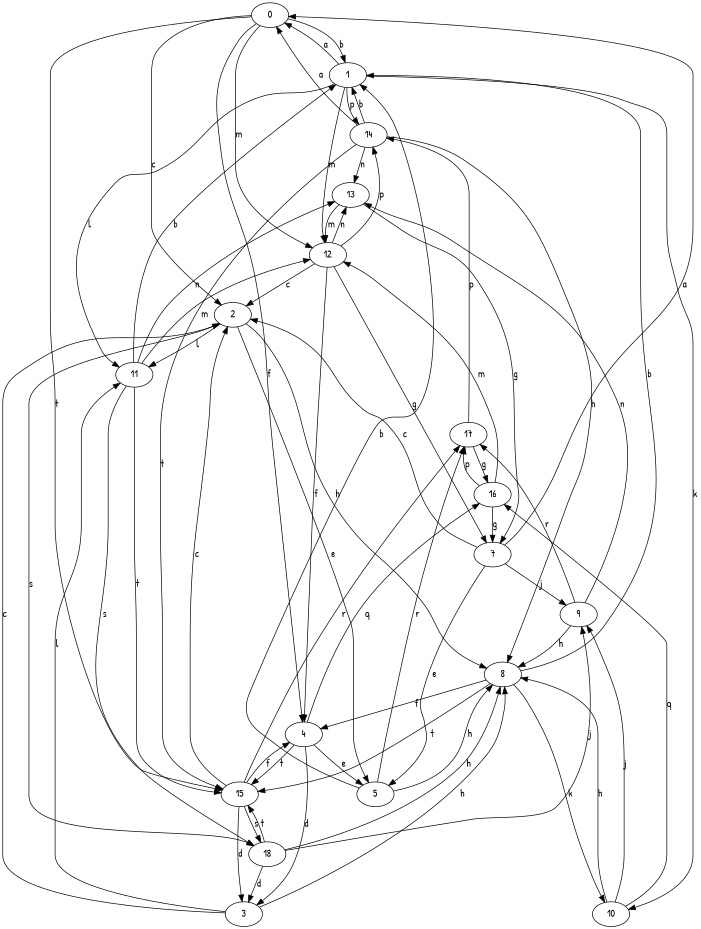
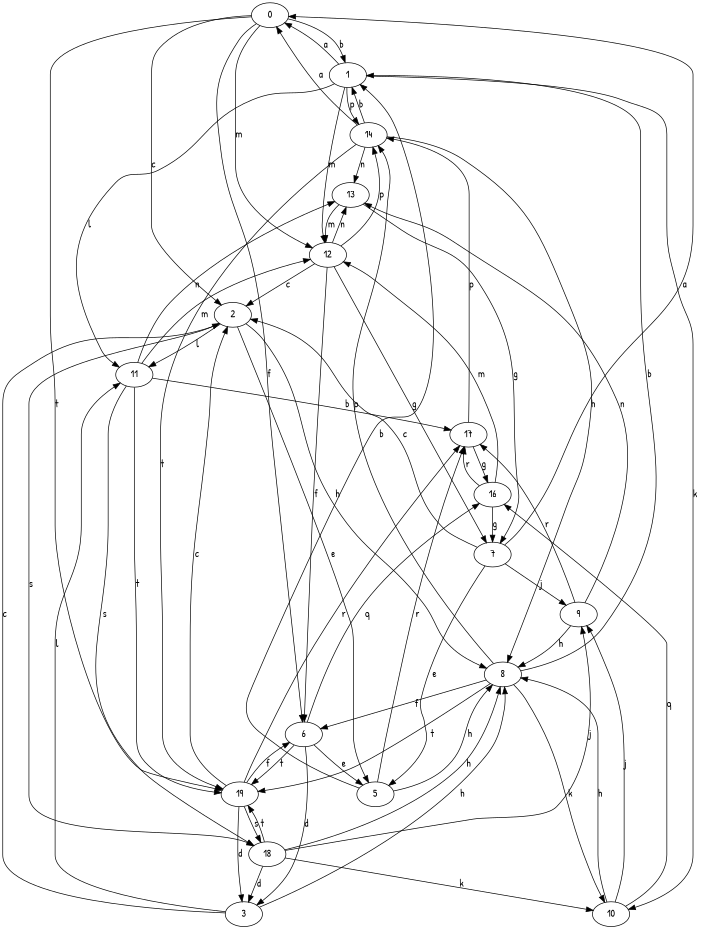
edge "11" -> "1": now "11" -> "17"
edge "8" -> "14": added, label "p"
edge "16" -> "17": label "p" -> "r"
node "4": label "4" -> "6"
node "15": label "15" -> "19"
edge "18" -> "10": added, label "k"
